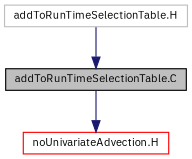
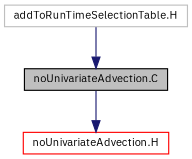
node "addToRunTimeSelectionTable.C": label "addToRunTimeSelectionTable.C" -> "noUnivariateAdvection.C"
